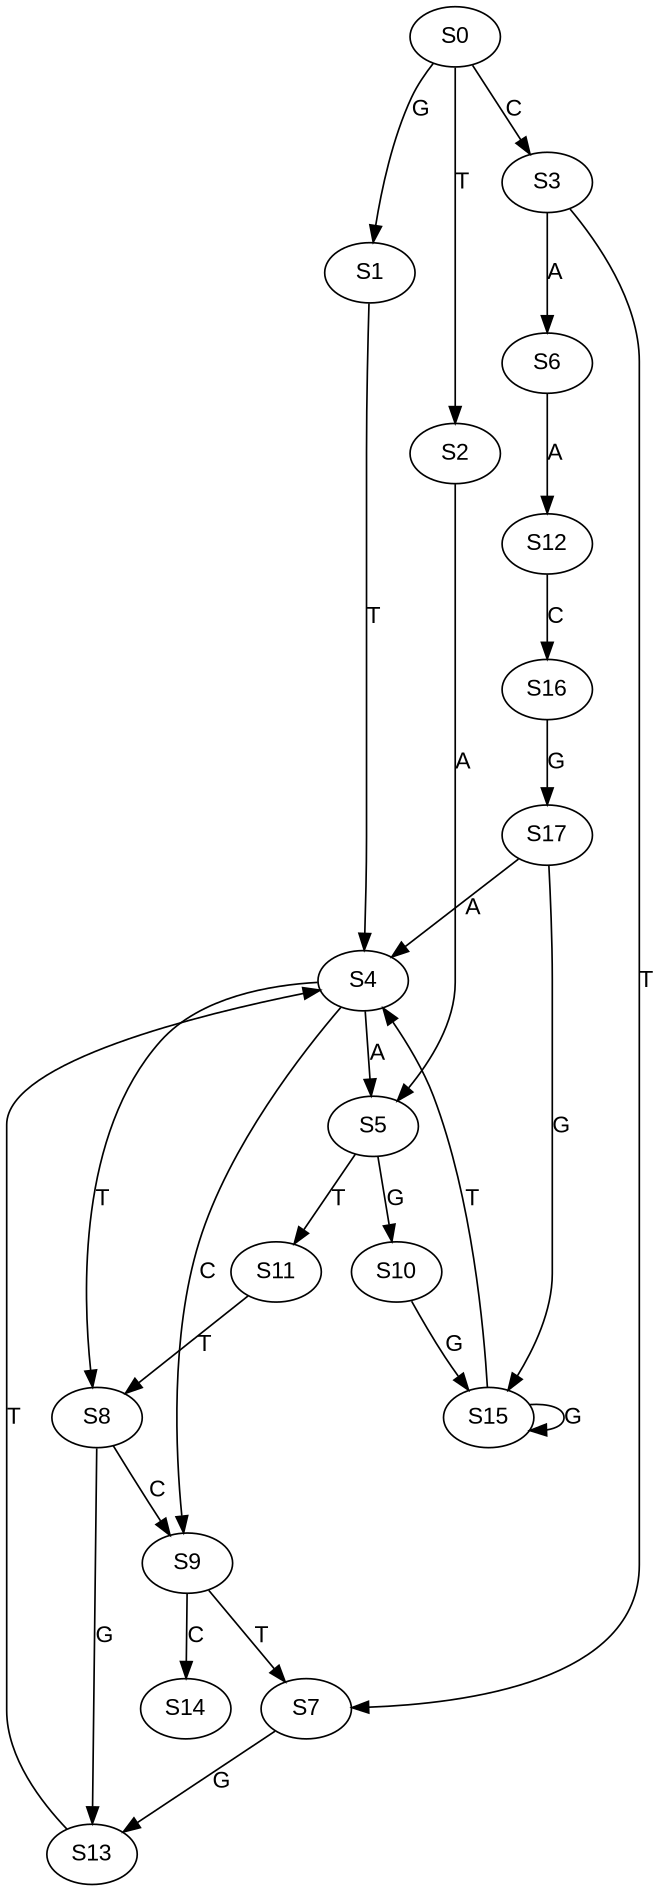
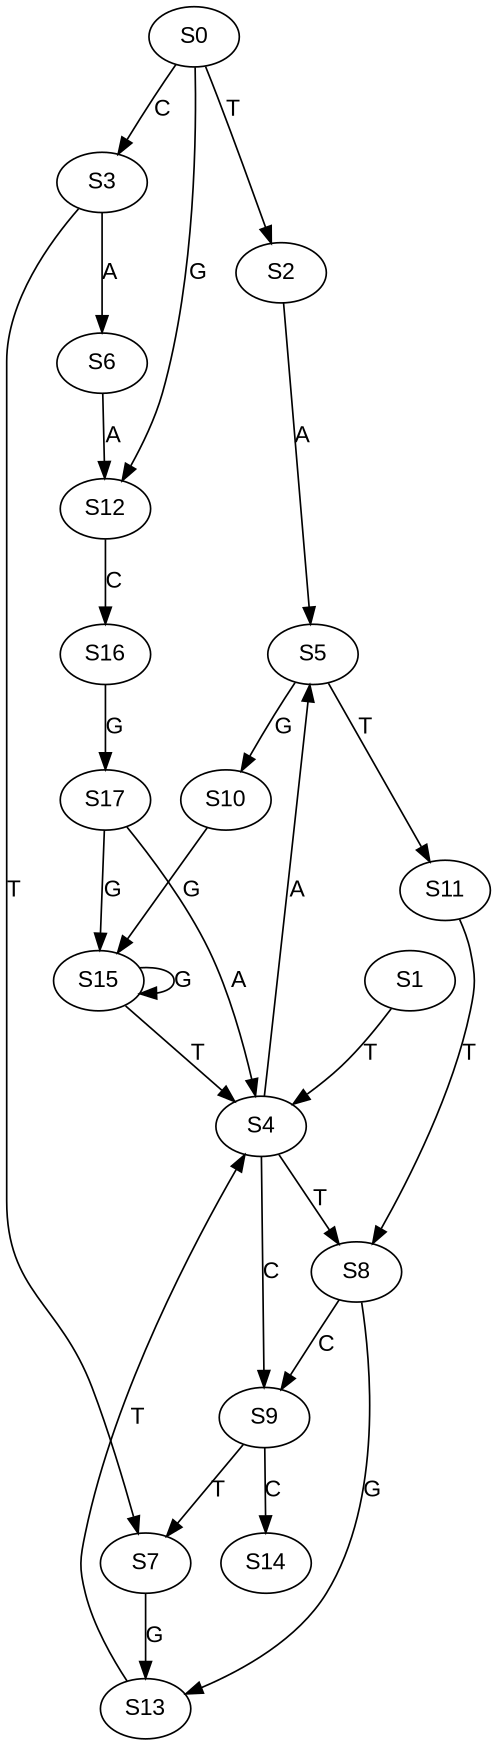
edge "S0" -> "S1": now "S0" -> "S12"
